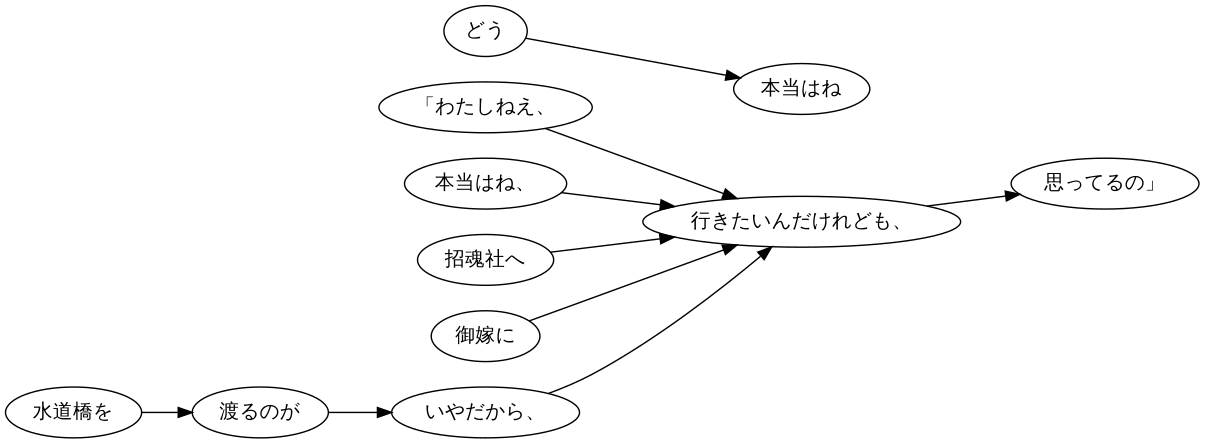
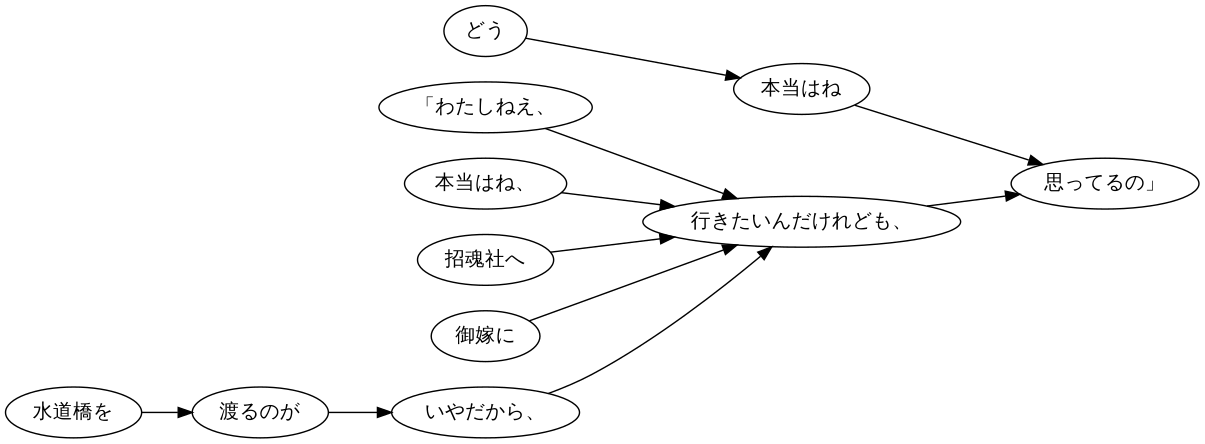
edge "本当はね" -> "思ってるの」": added
